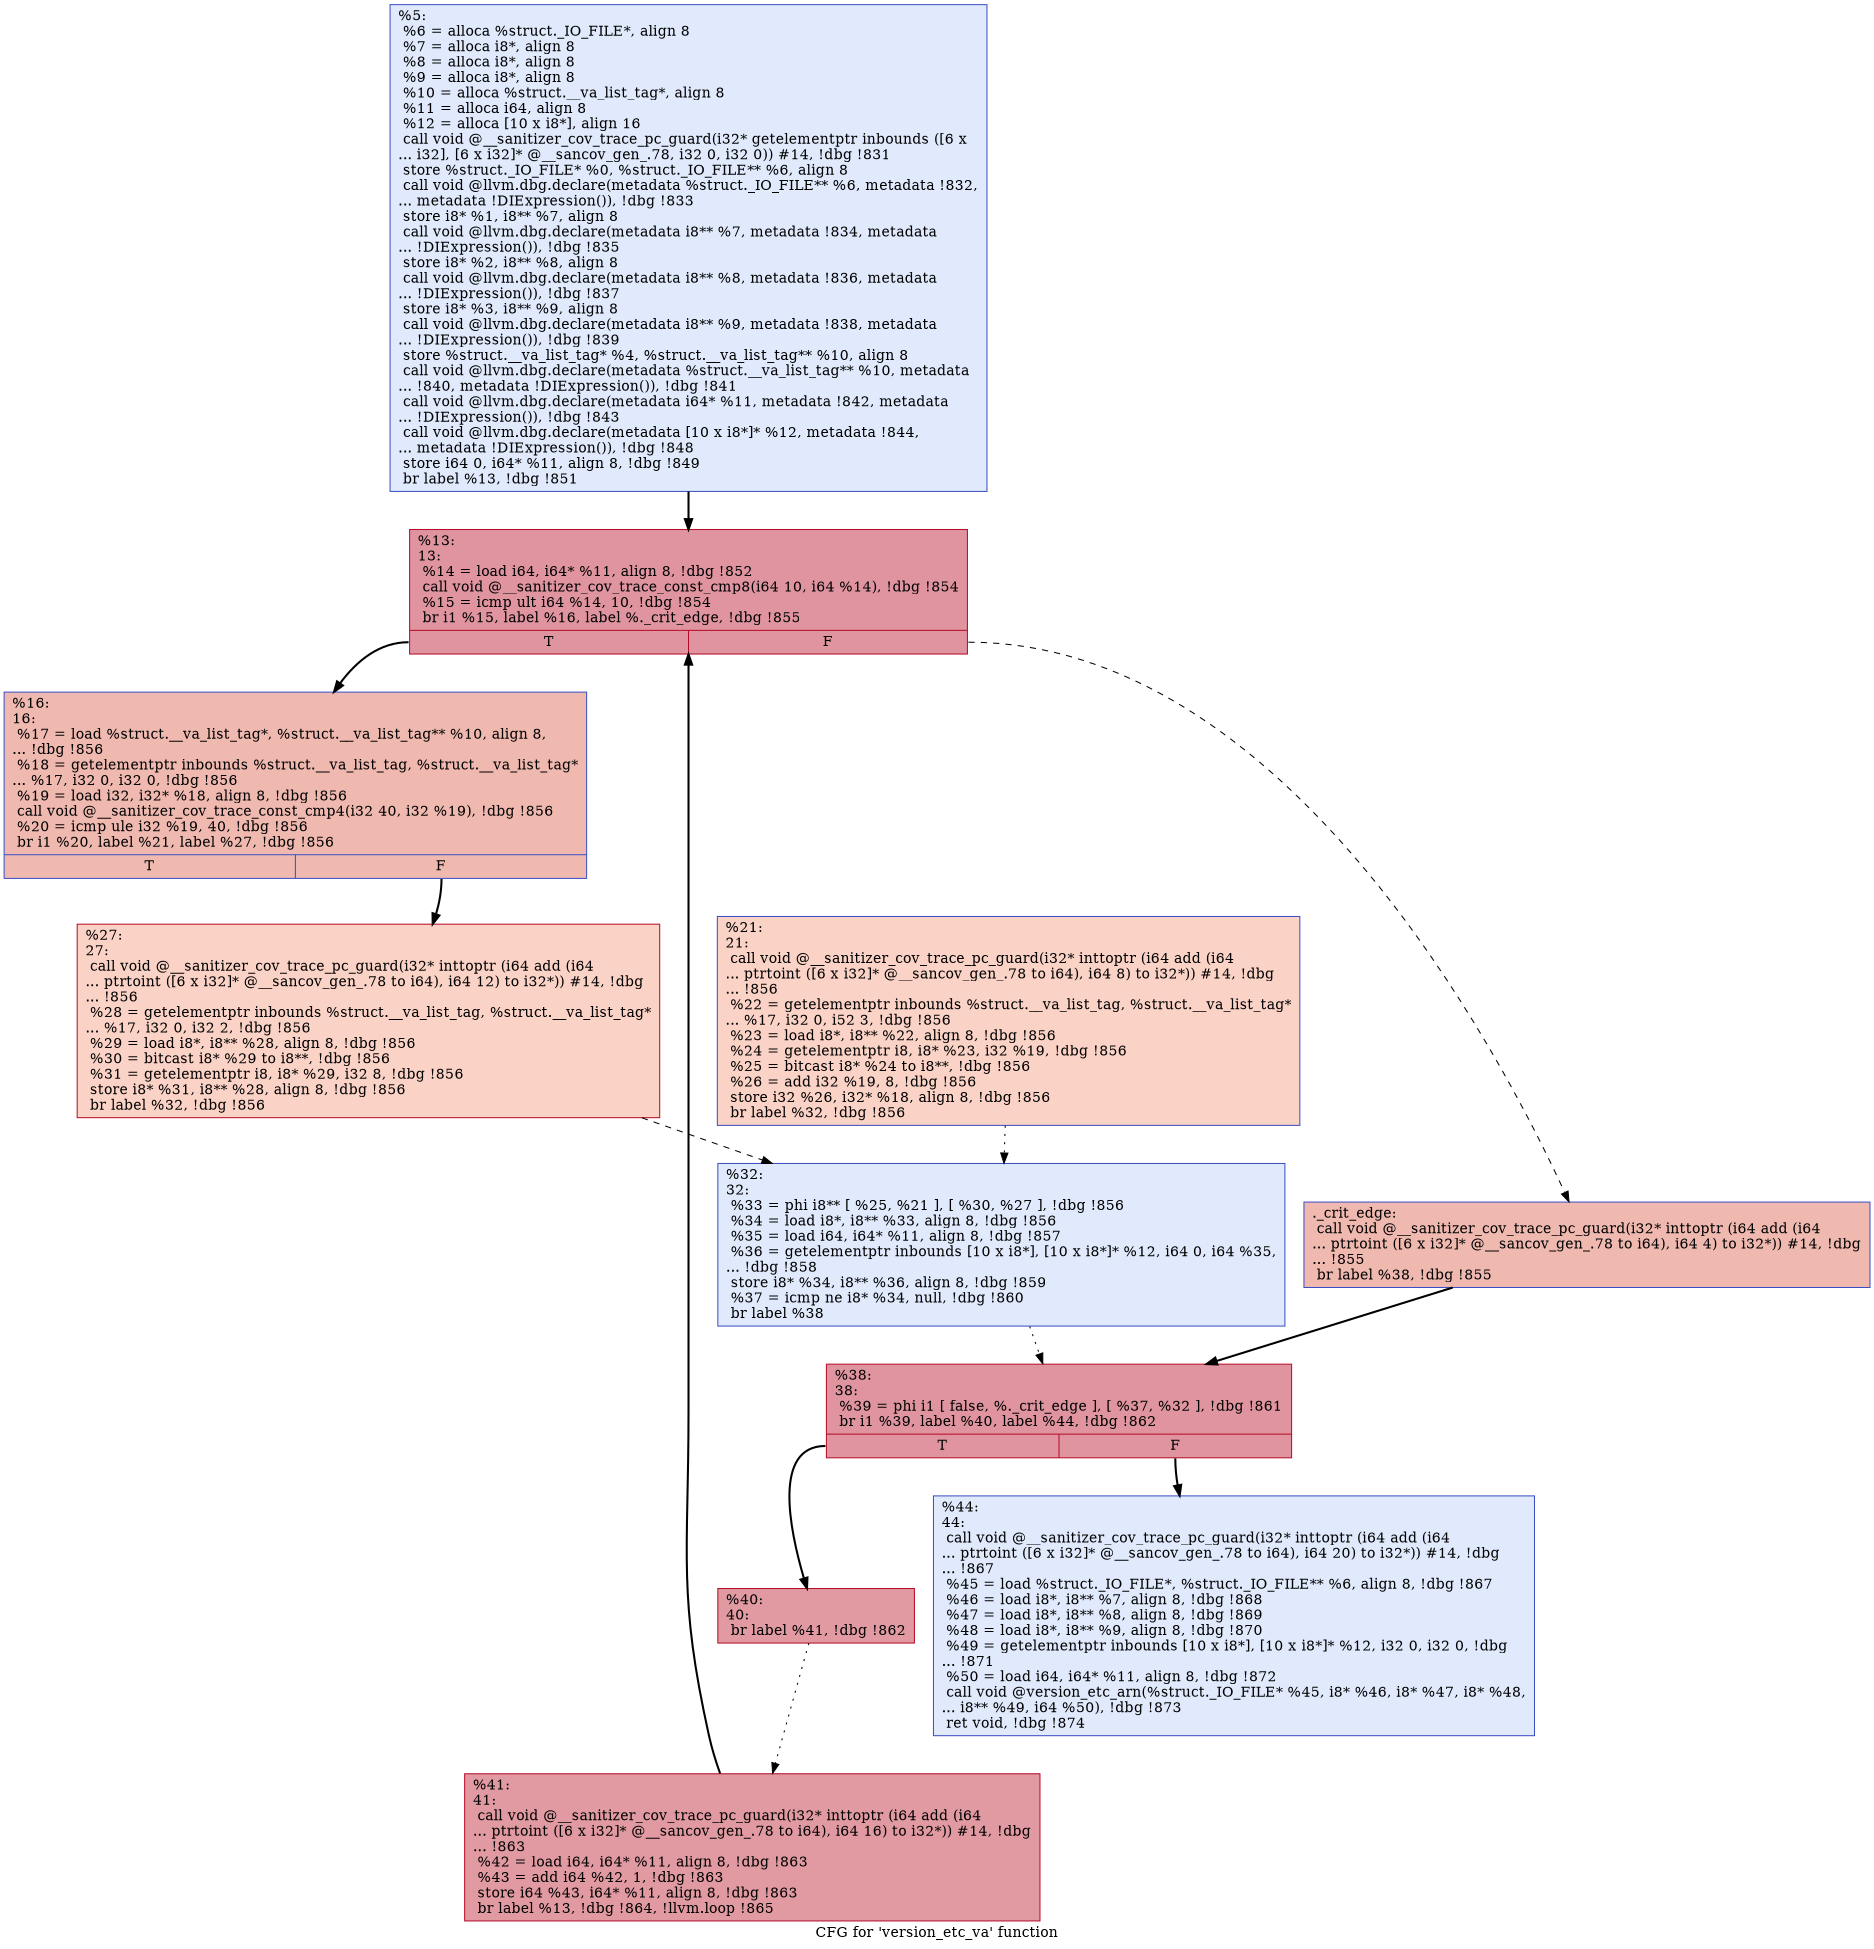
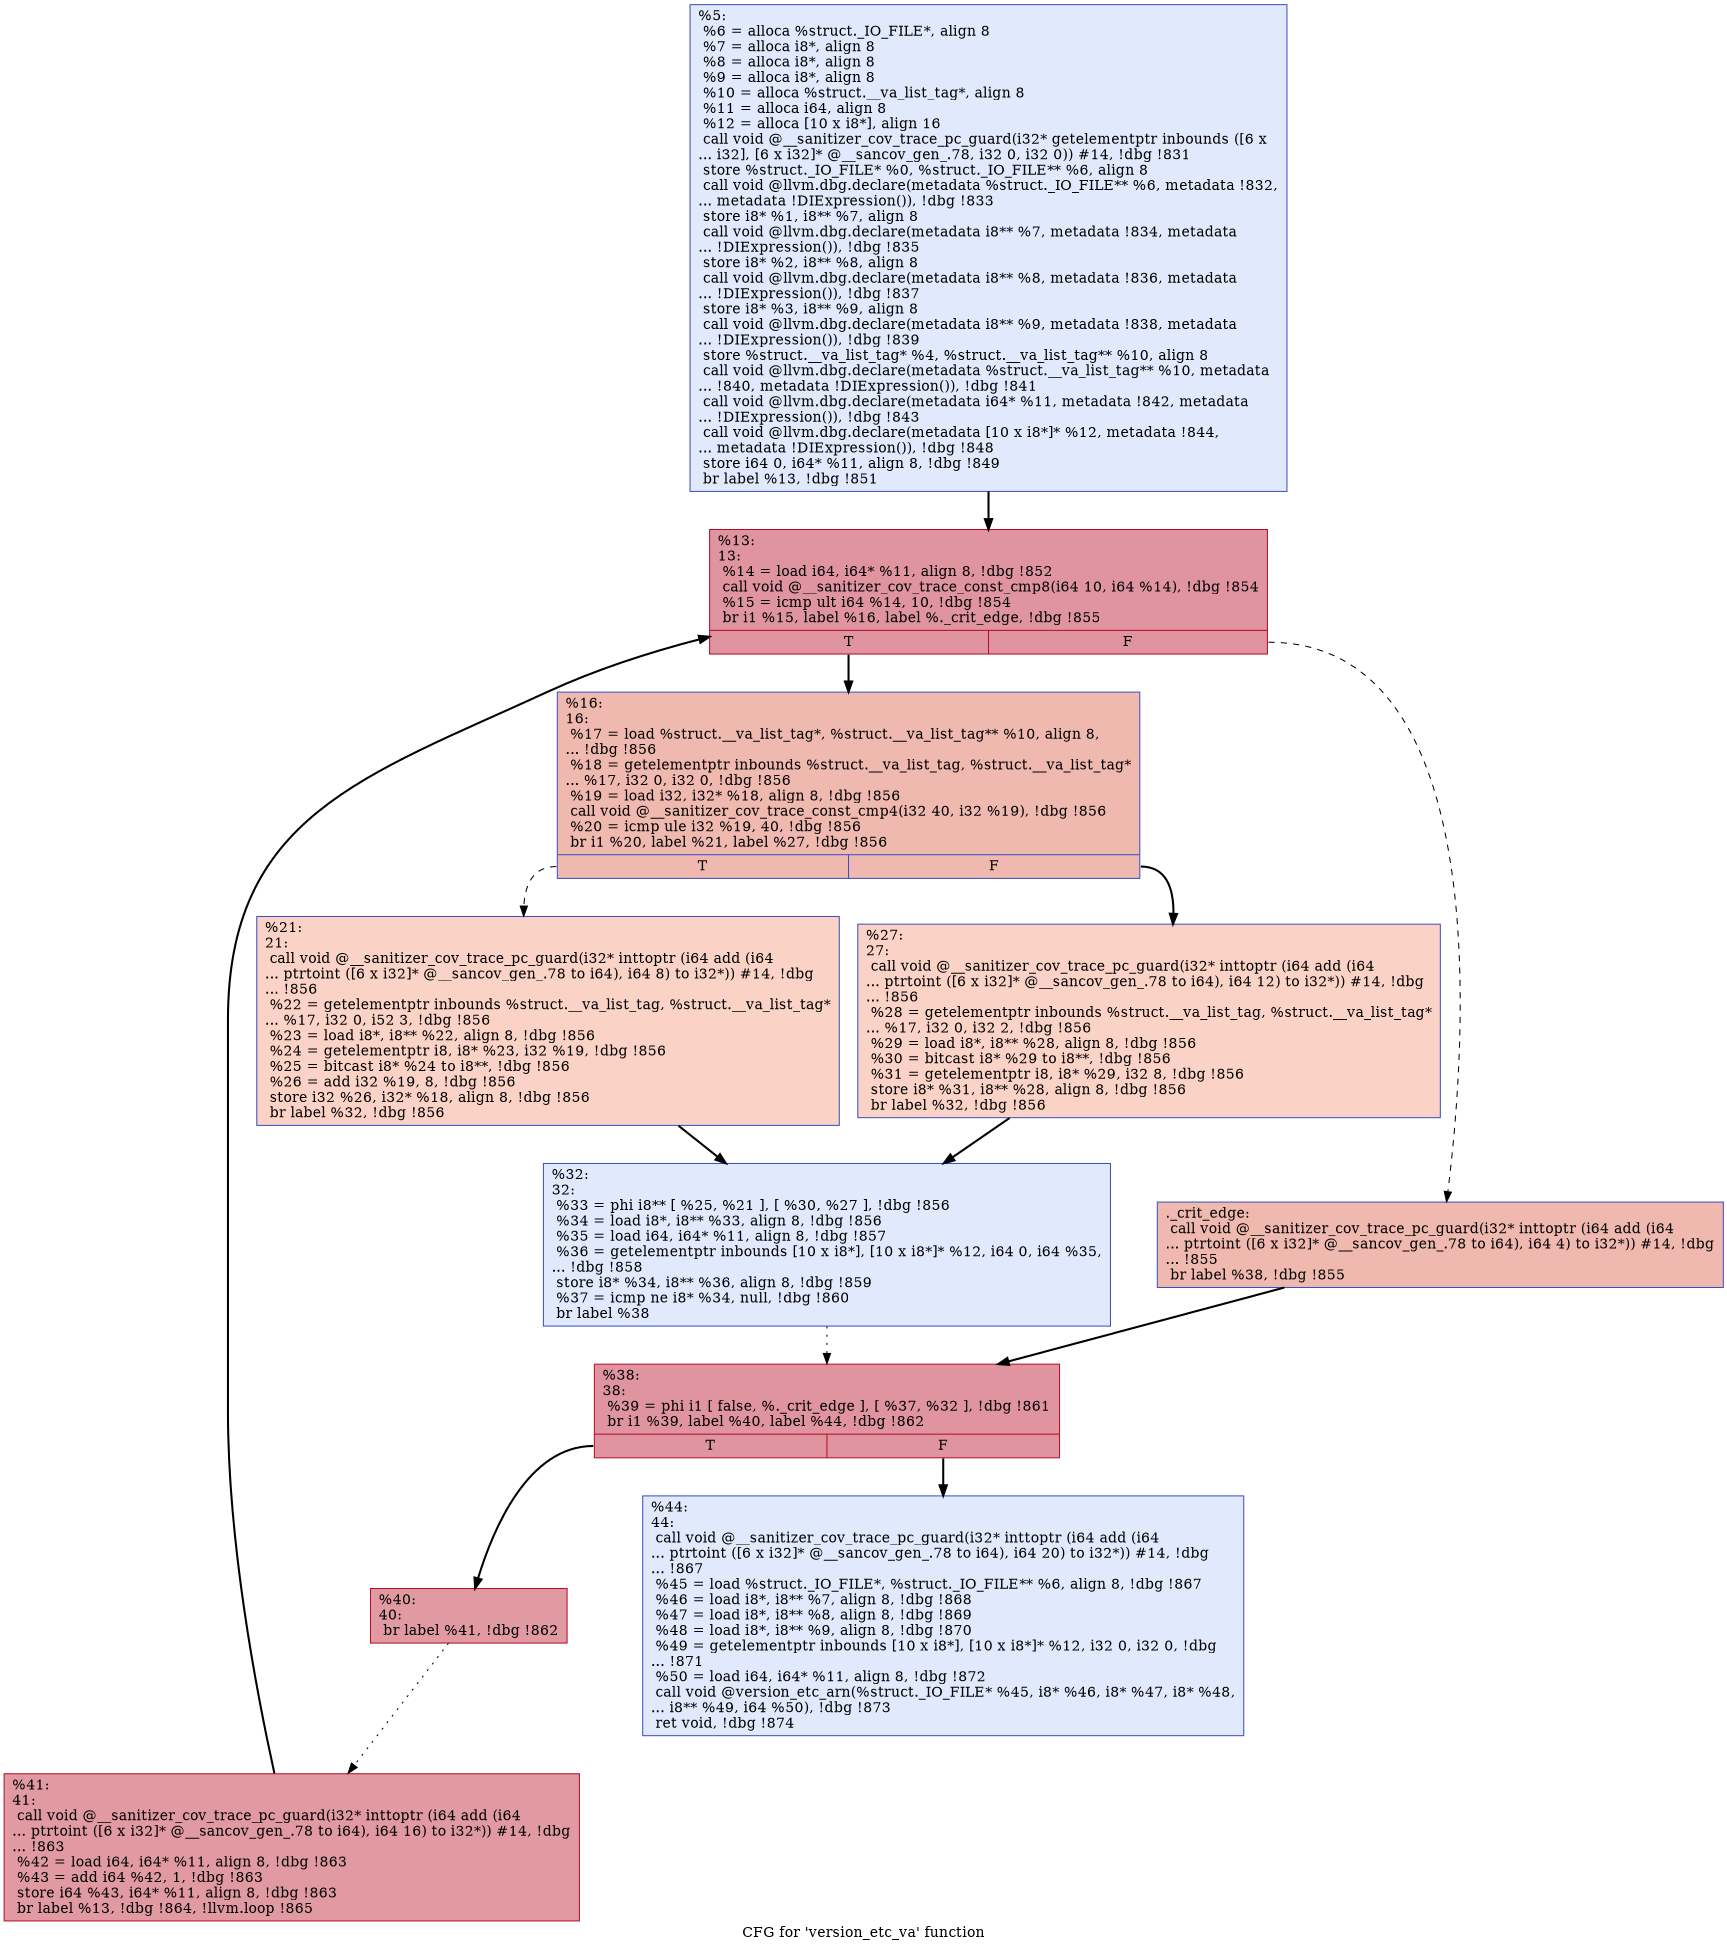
edge "%16:" -> "%21:": added
node "%27:": color #b70d28ff -> #3d50c3ff
edge "%27:" -> "%32:": style dashed -> bold
edge "%21:" -> "%32:": style dotted -> bold
